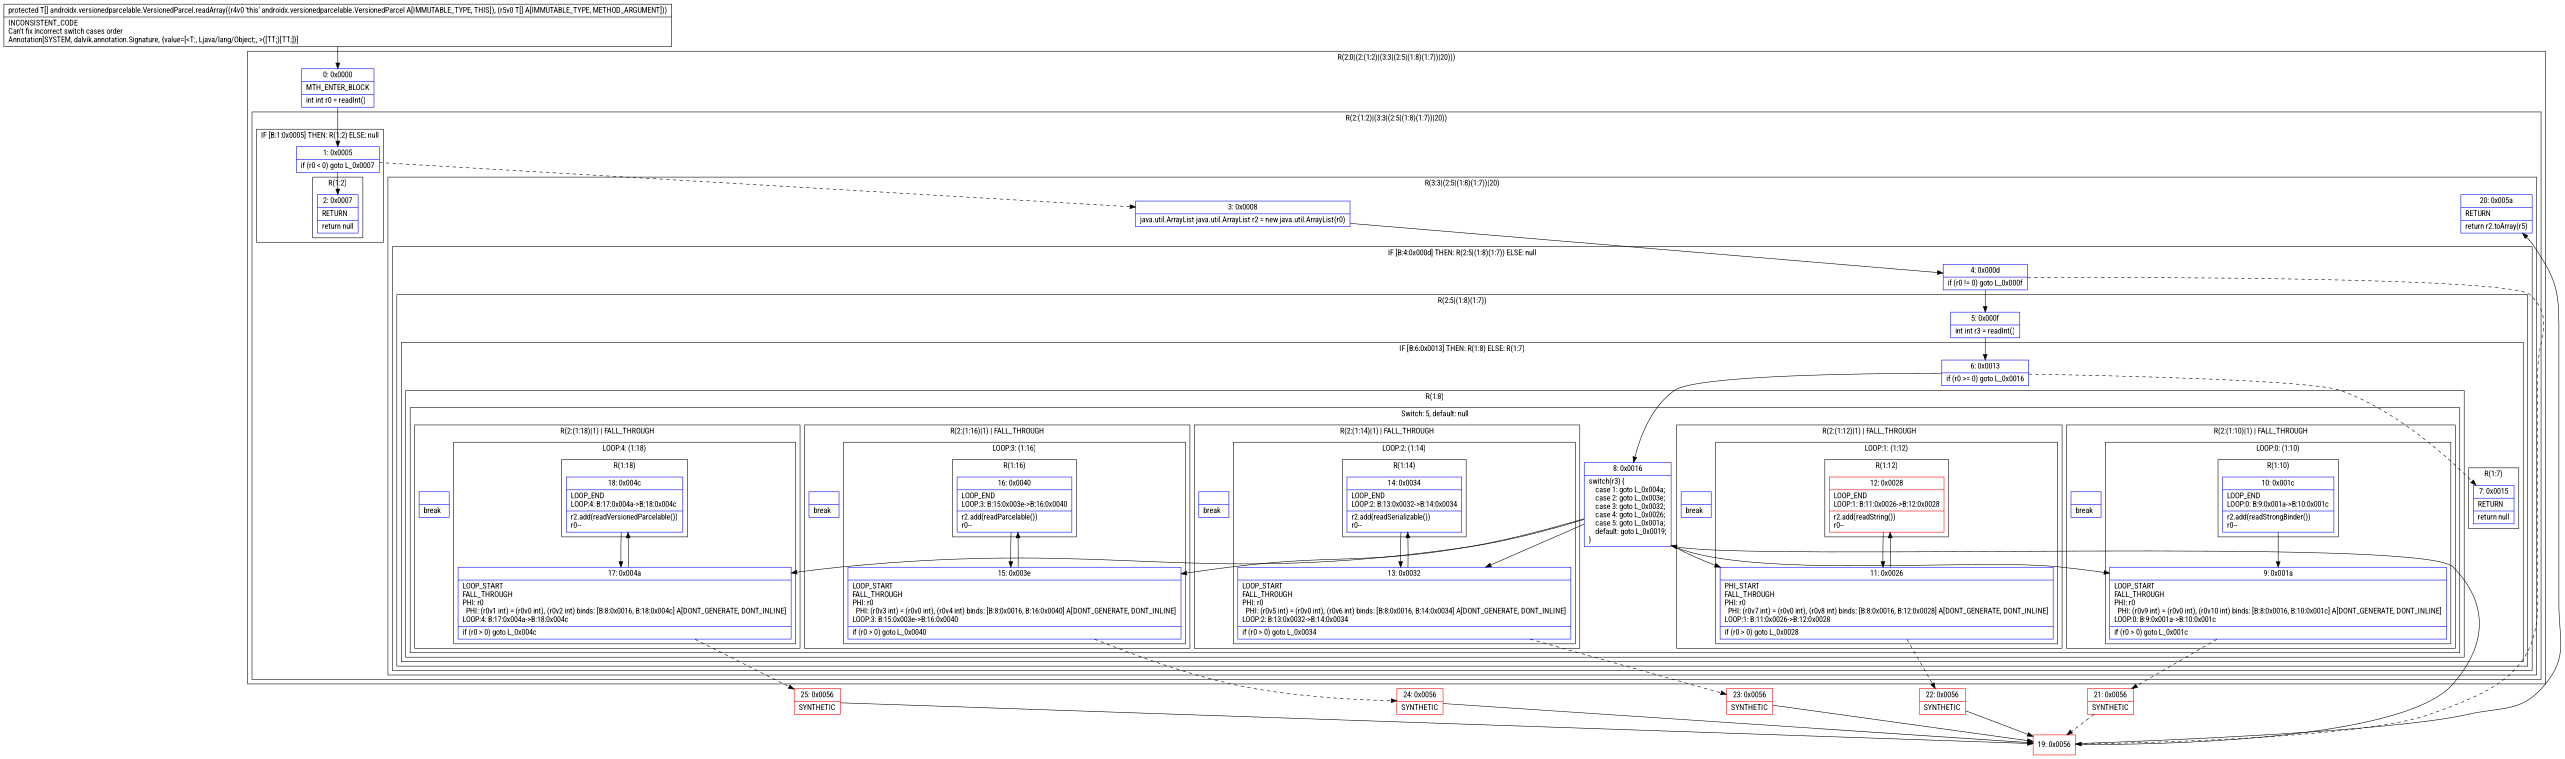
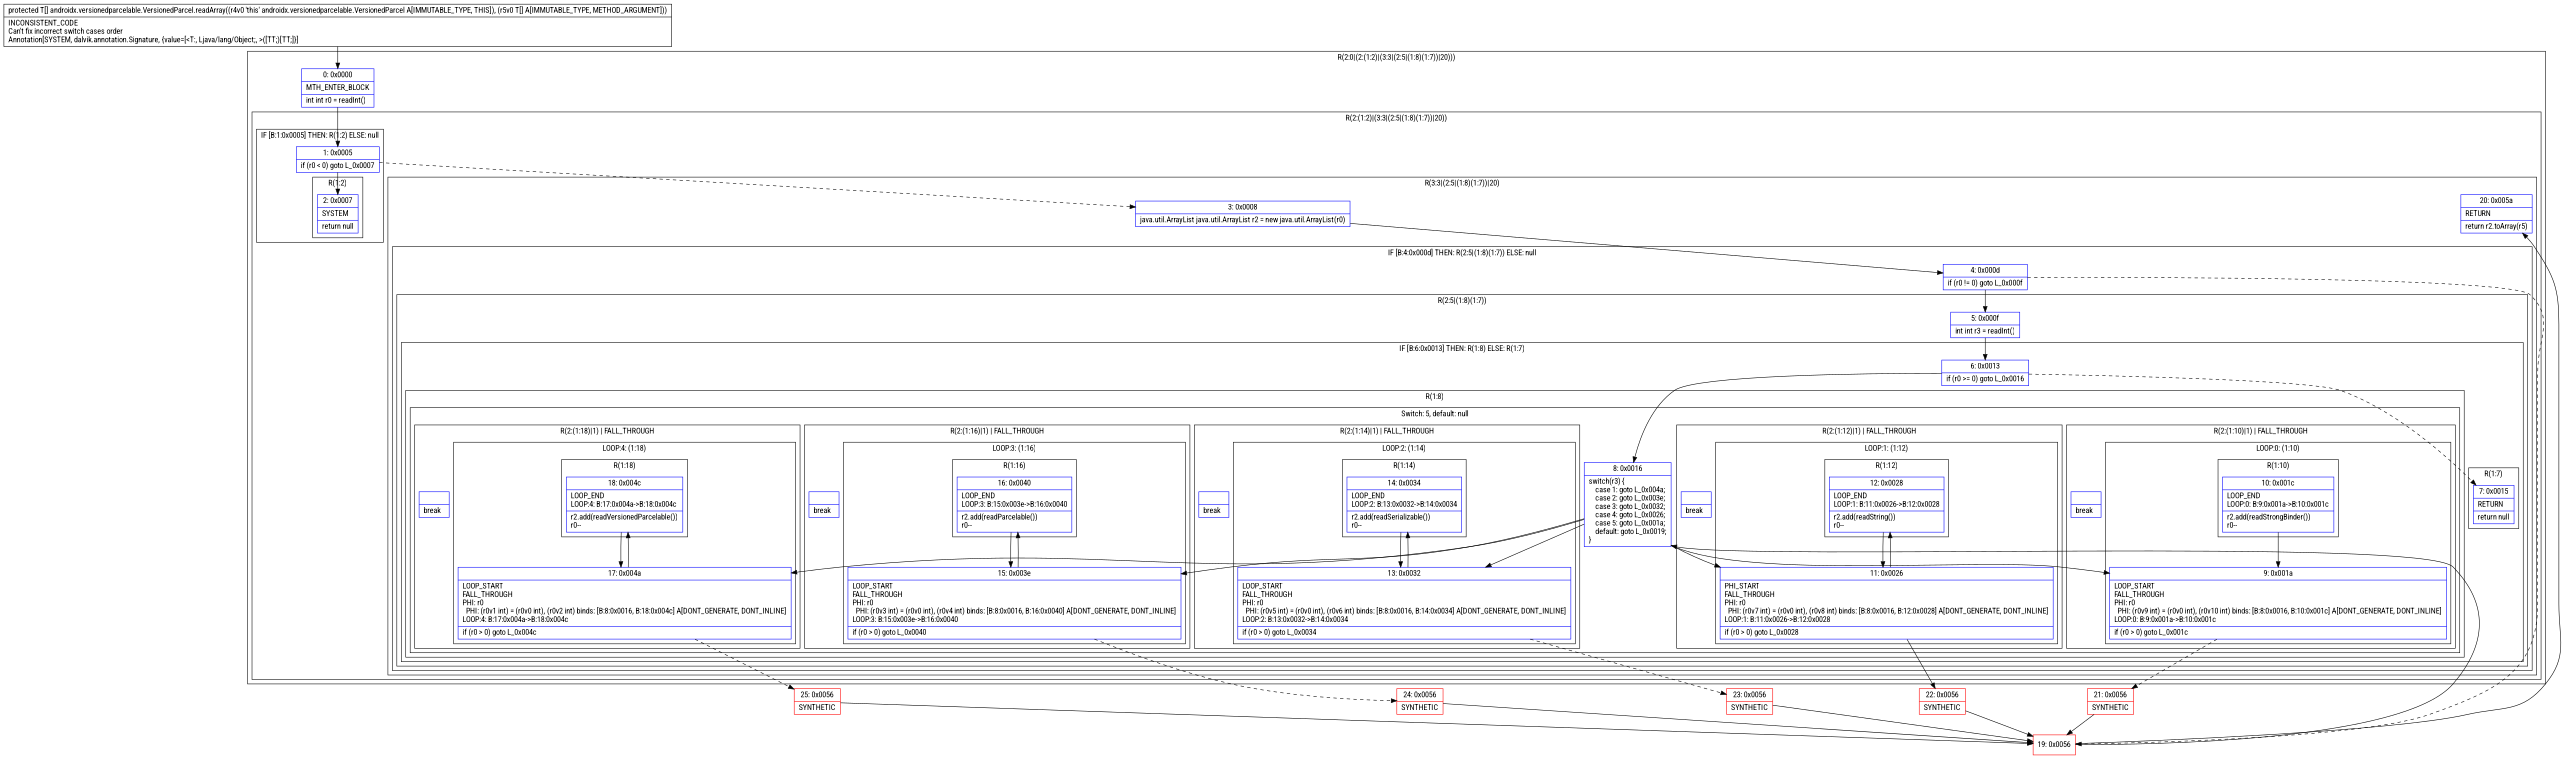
node "2: 0x0007": text "RETURN" -> "SYSTEM"
node "12: 0x0028": color red -> blue
edge "11: 0x0026" -> "22: 0x0056": style dashed -> solid
edge "21: 0x0056" -> "19: 0x0056": style dashed -> solid
